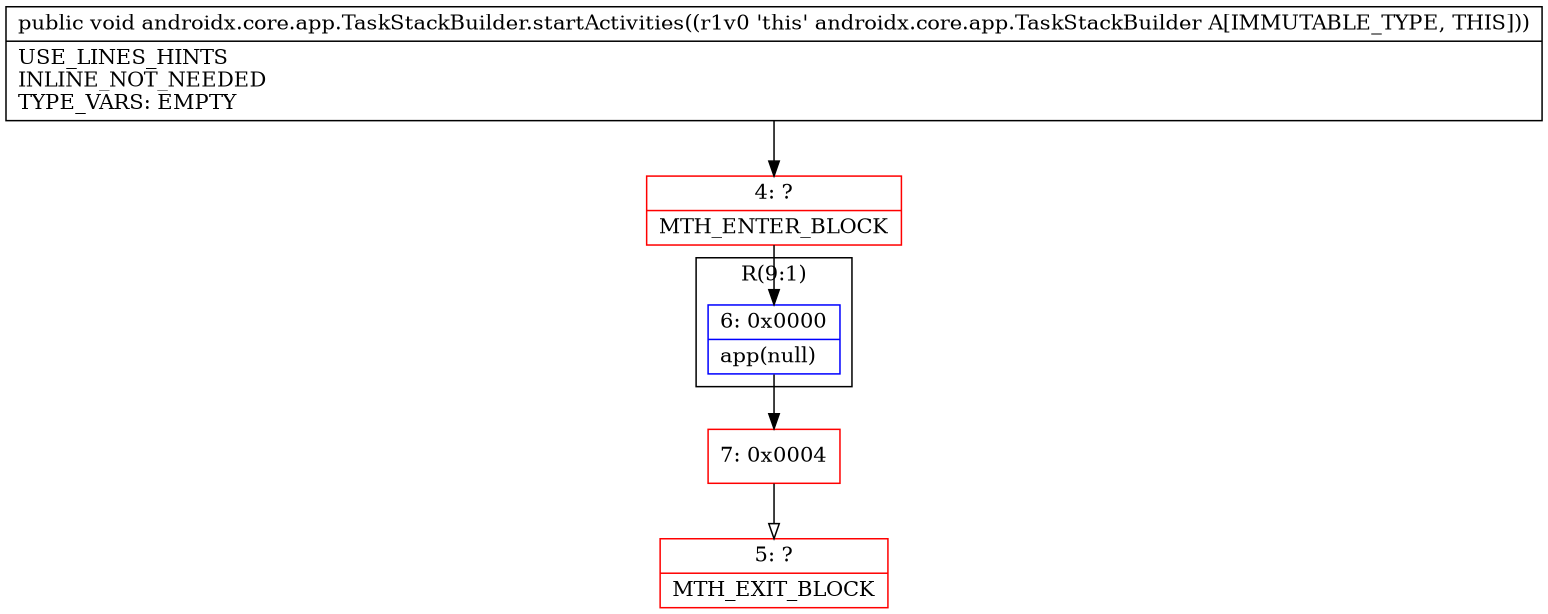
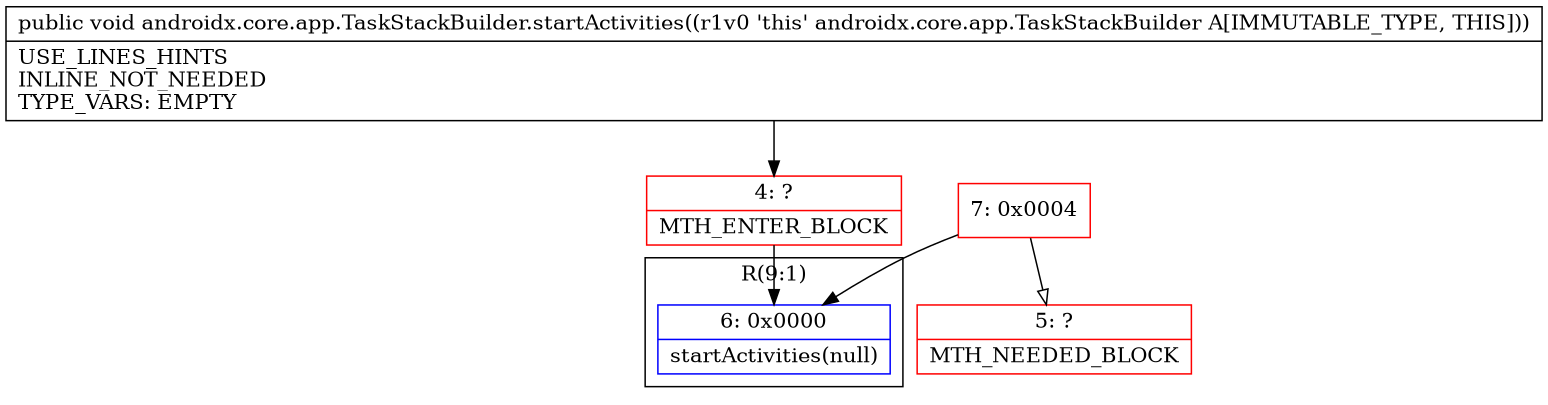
node "6: 0x0000": text "app(null)" -> "startActivities(null)"
edge "6: 0x0000" -> "7: 0x0004": reversed
node "5: ?": text "MTH_EXIT_BLOCK" -> "MTH_NEEDED_BLOCK"
